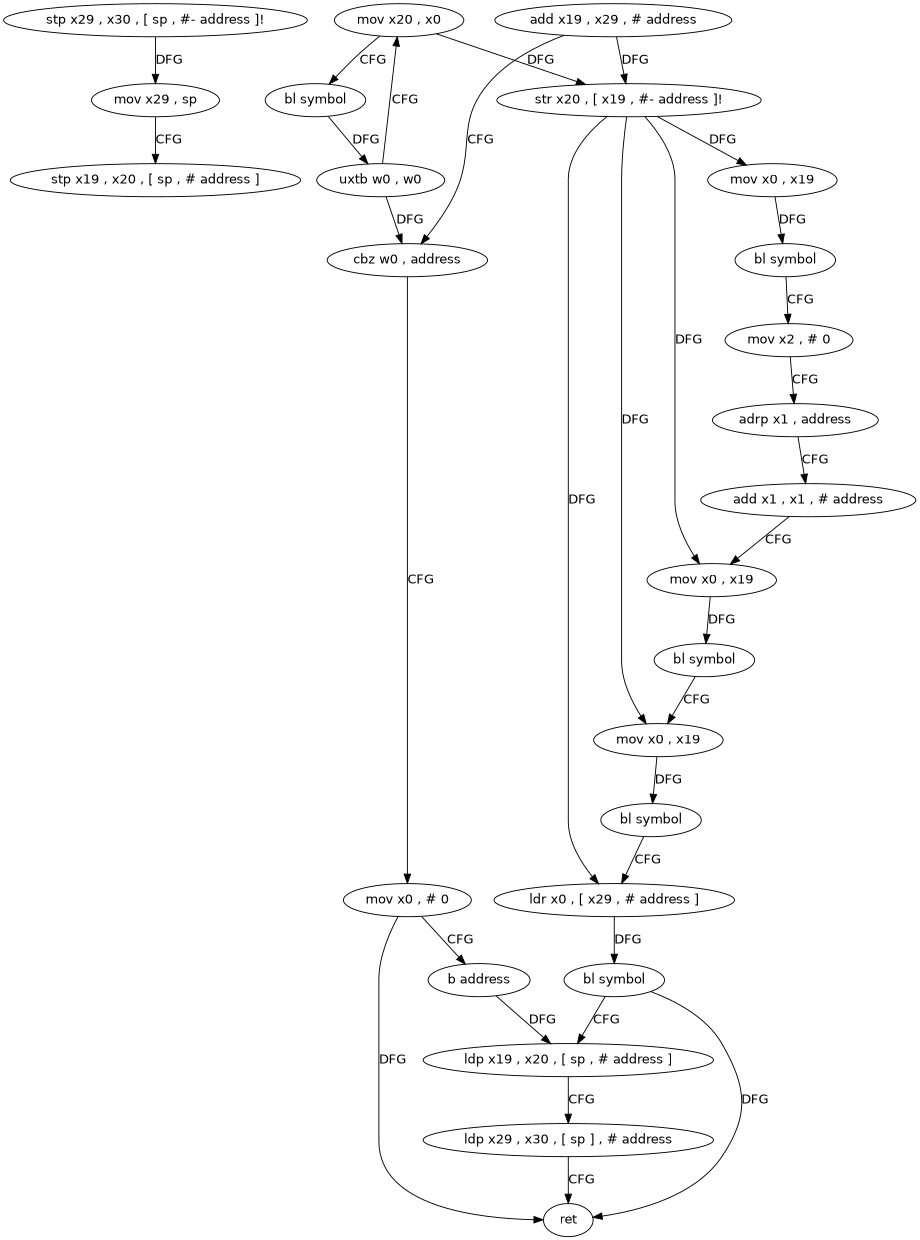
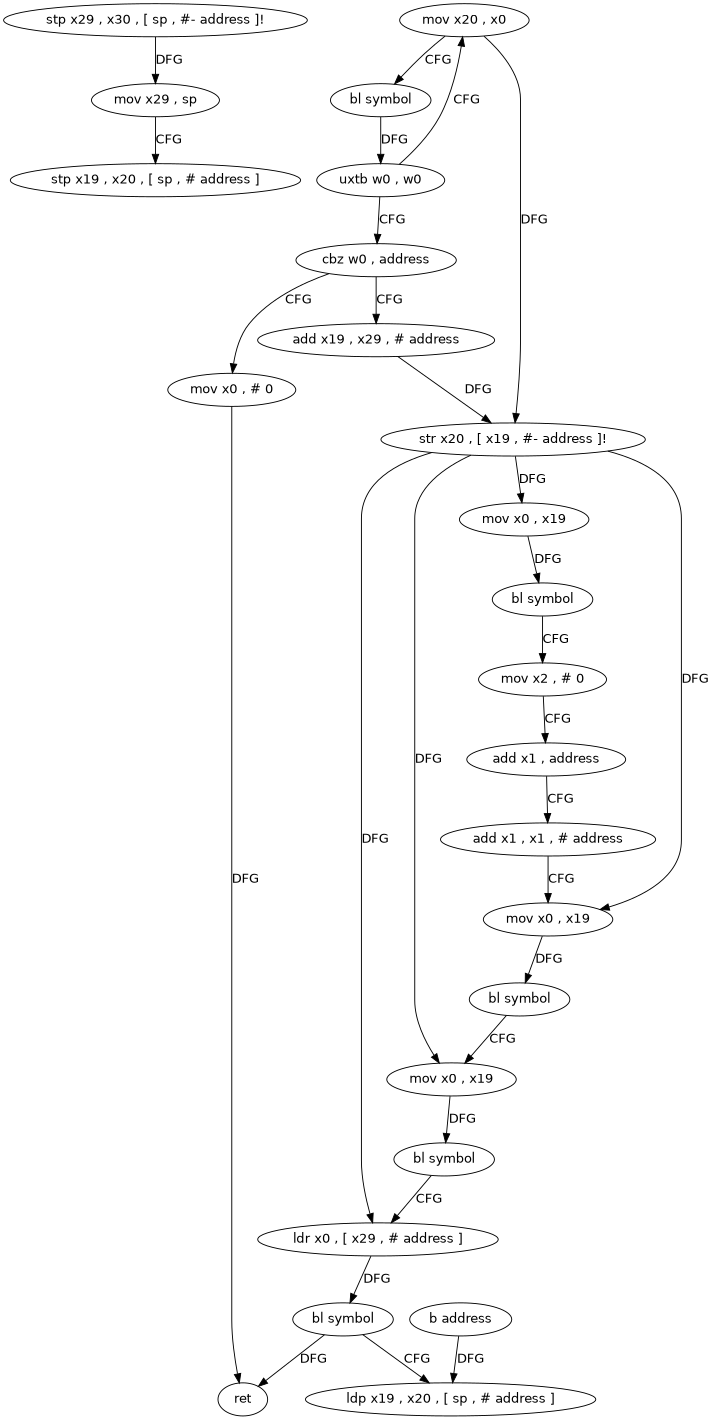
edge "add x19 , x29 , # address" -> "cbz w0 , address": reversed
edge "uxtb w0 , w0" -> "cbz w0 , address": label "DFG" -> "CFG"
node "adrp x1 , address": label "adrp x1 , address" -> "add x1 , address"
edge "mov x0 , # 0" -> "b address": removed, label "CFG"
node "ldp x29 , x30 , [ sp ] , # address": removed
